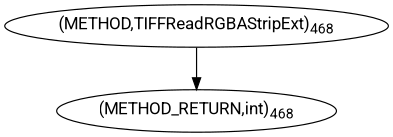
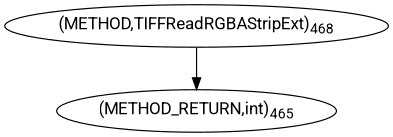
node "(METHOD_RETURN,int)": text "468" -> "465"
